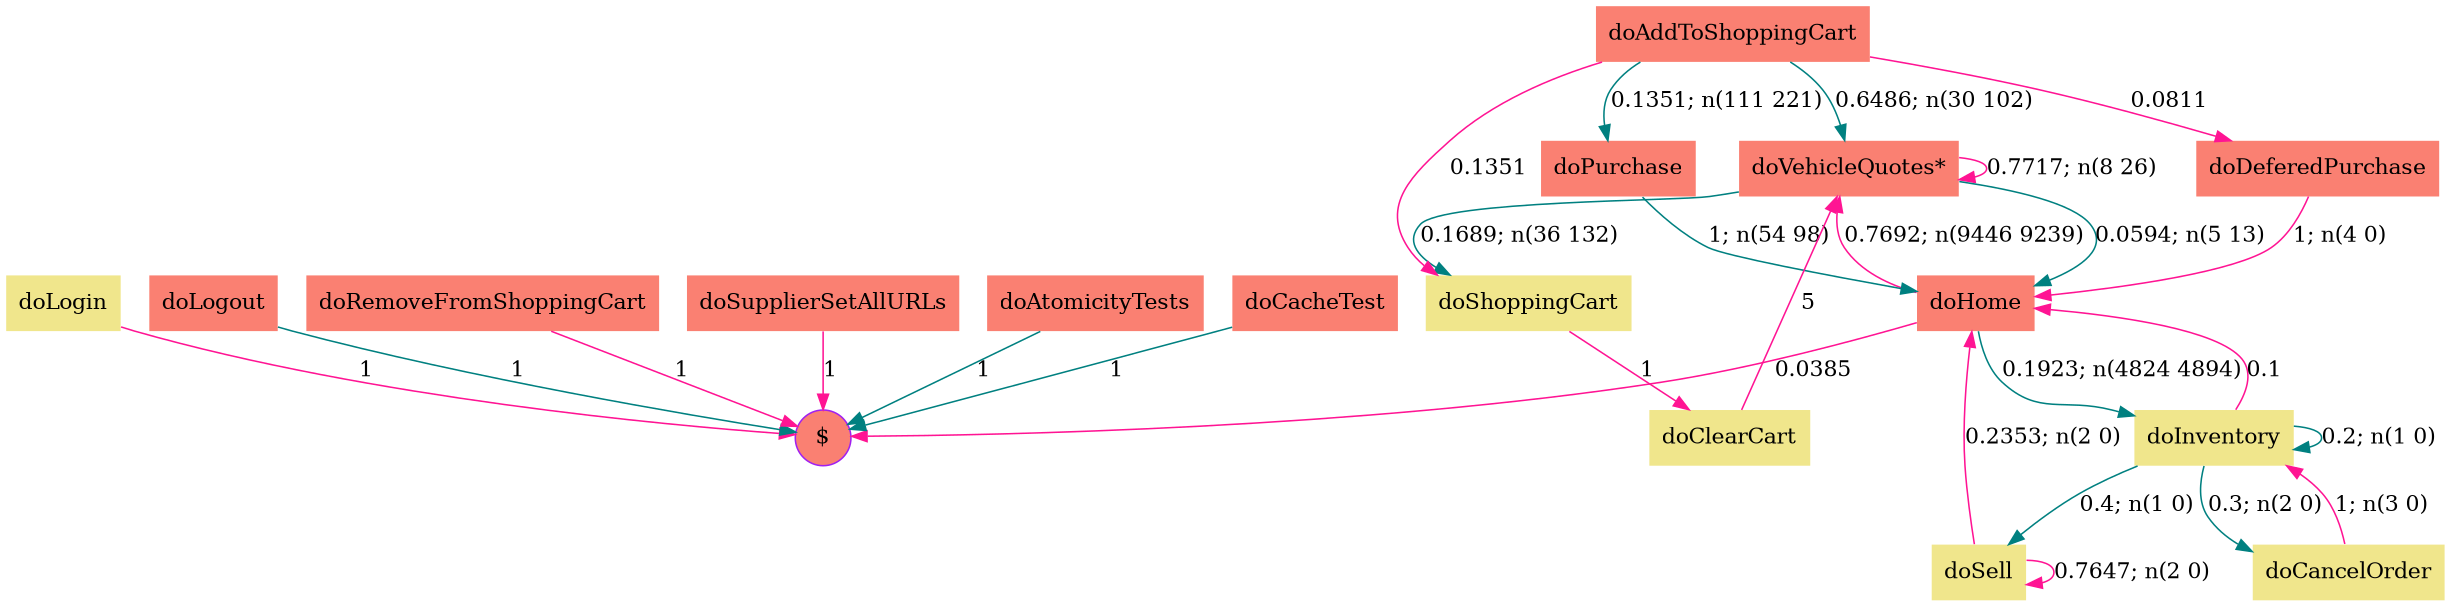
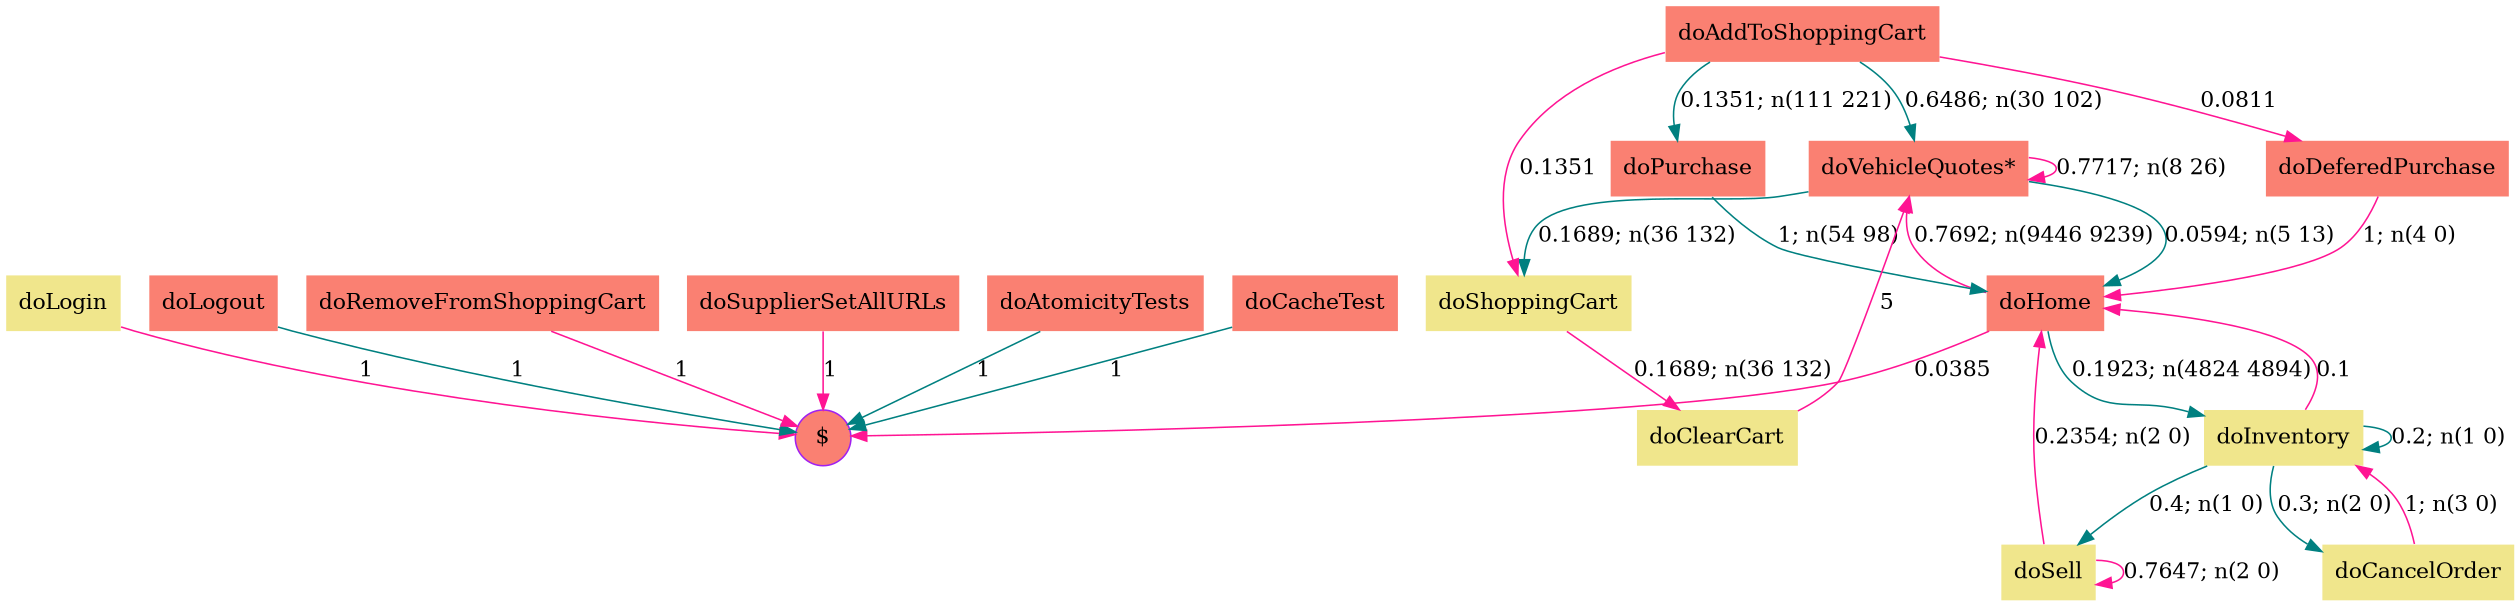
edge "doShoppingCart" -> "doClearCart": label "1" -> "0.1689; n(36 132)"
edge "doSell" -> "doHome": label "0.2353; n(2 0)" -> "0.2354; n(2 0)"
